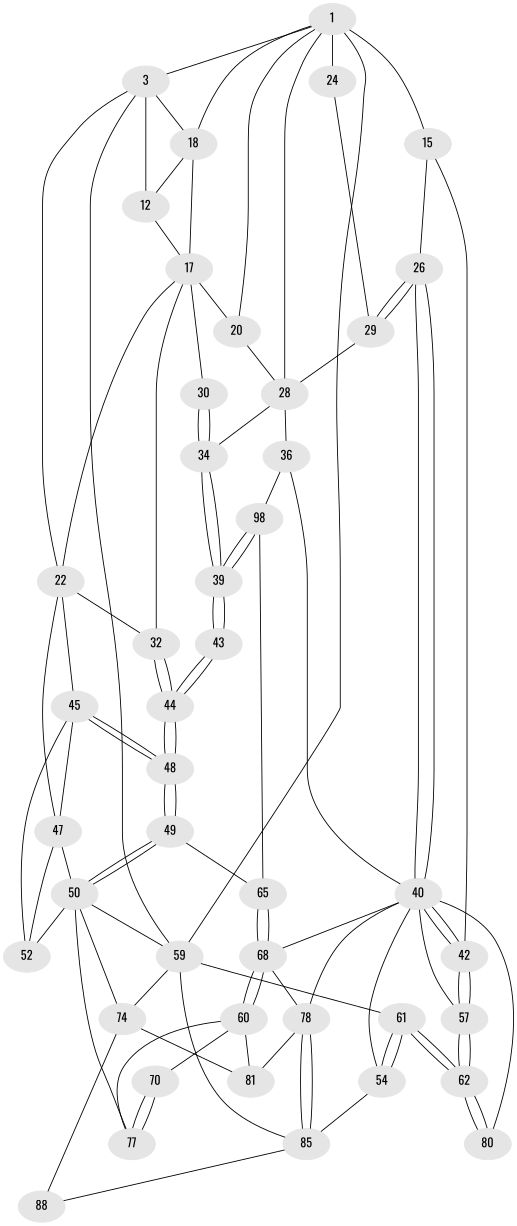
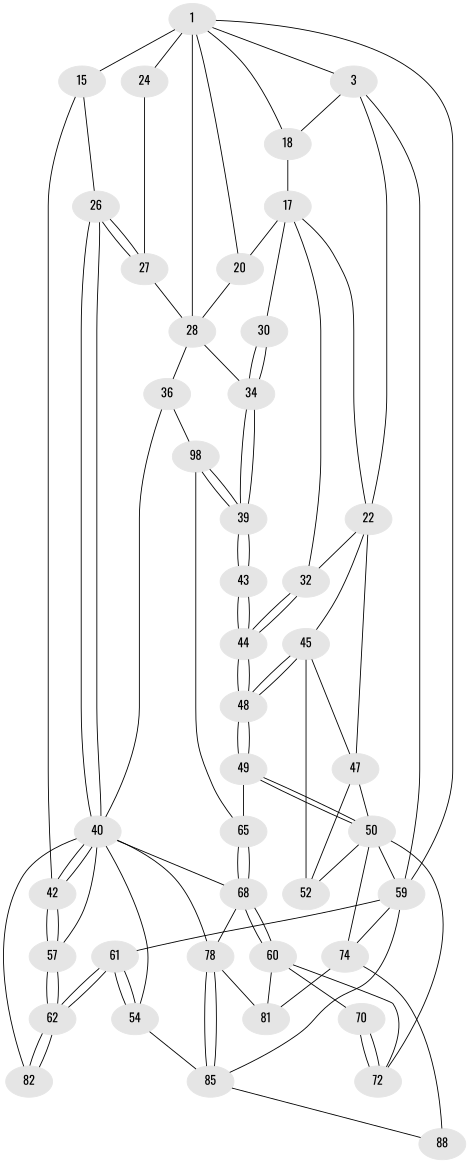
node "12": removed
node "29": label "29" -> "27"
node "77": label "77" -> "72"
node "80": label "80" -> "82"
